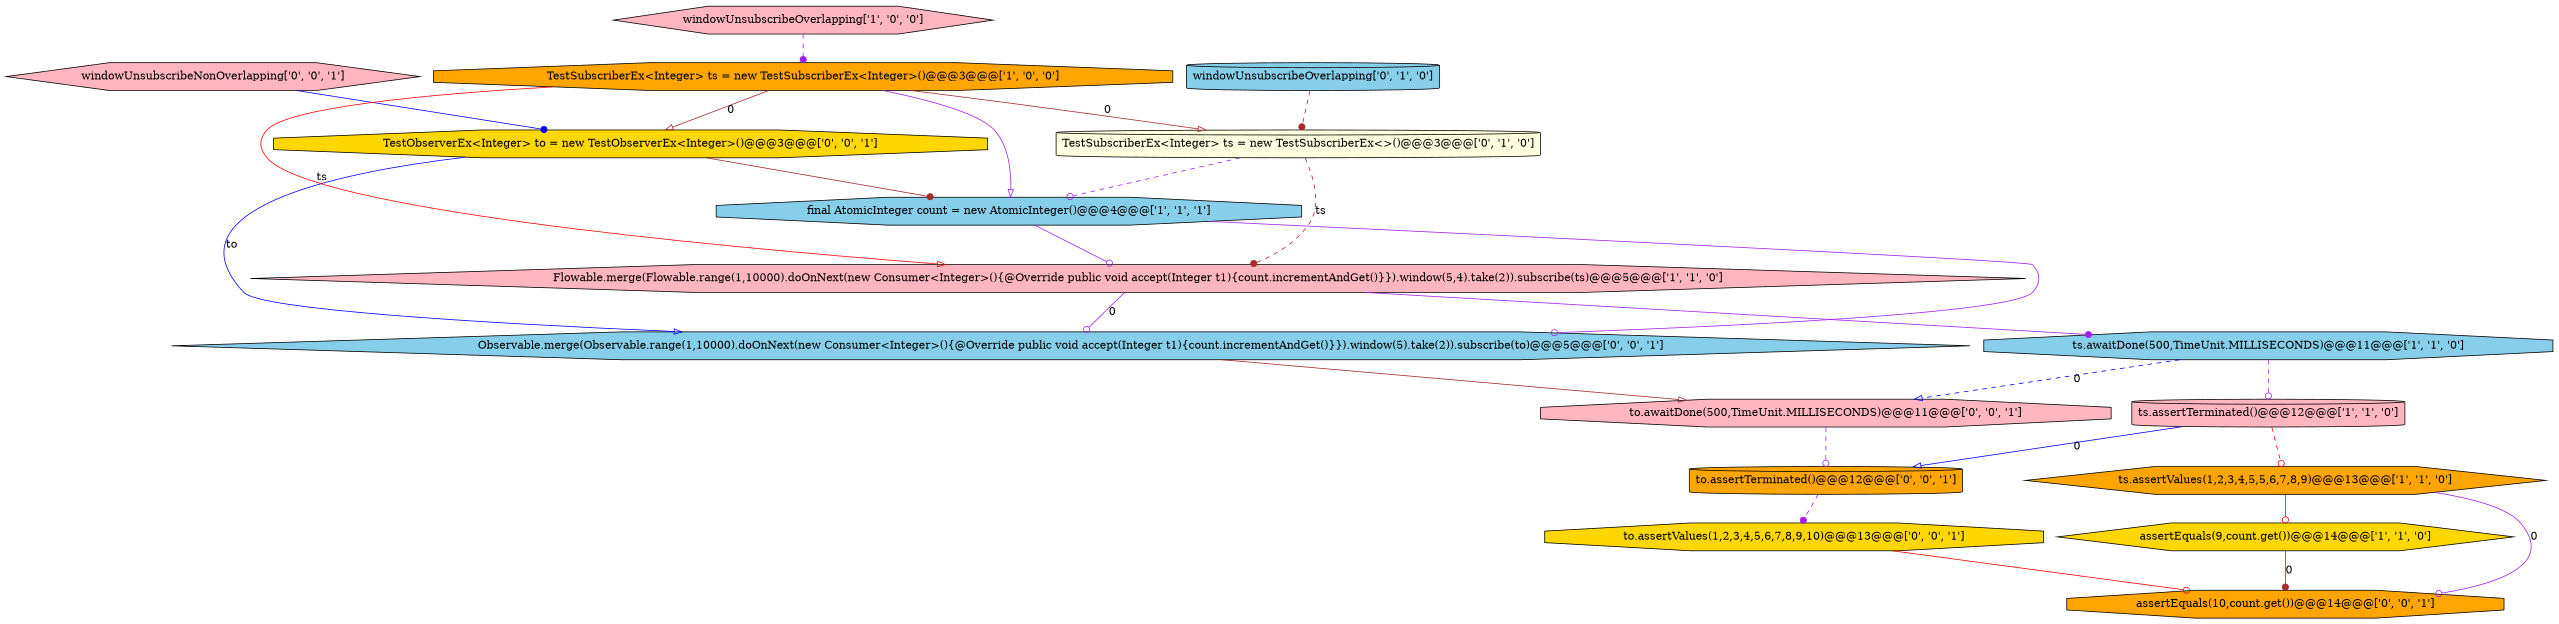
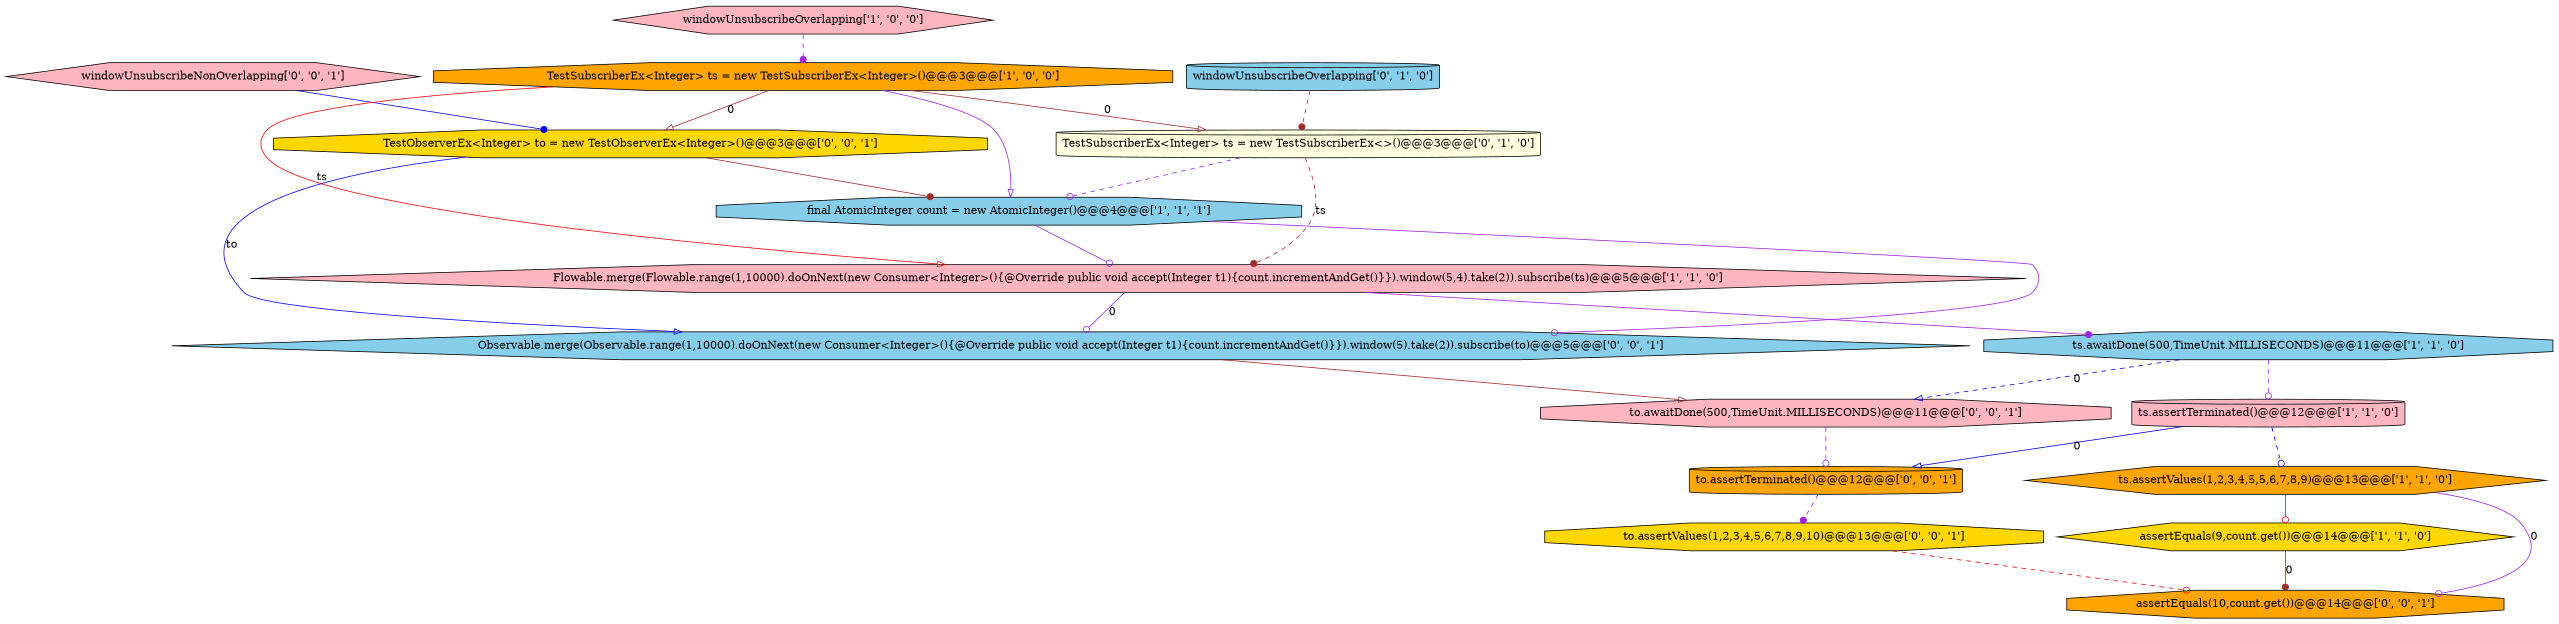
edge "ts.assertTerminated()@@@12@@@['1', '1', '0']" -> "ts.assertValues(1,2,3,4,5,5,6,7,8,9)@@@13@@@['1', '1', '0']": color red -> blue
edge "to.assertValues(1,2,3,4,5,6,7,8,9,10)@@@13@@@['0', '0', '1']" -> "assertEquals(10,count.get())@@@14@@@['0', '0', '1']": style solid -> dashed
